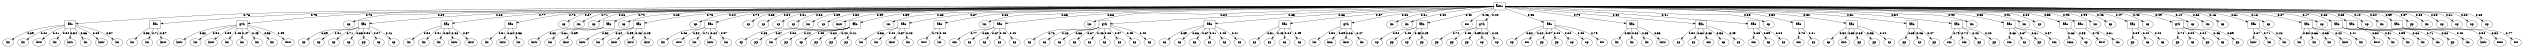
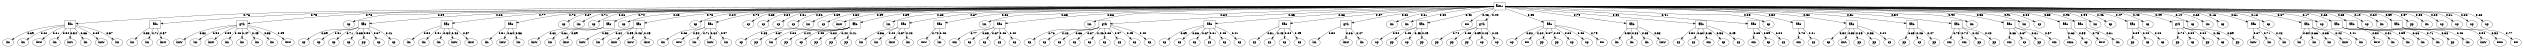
node "imL": removed
